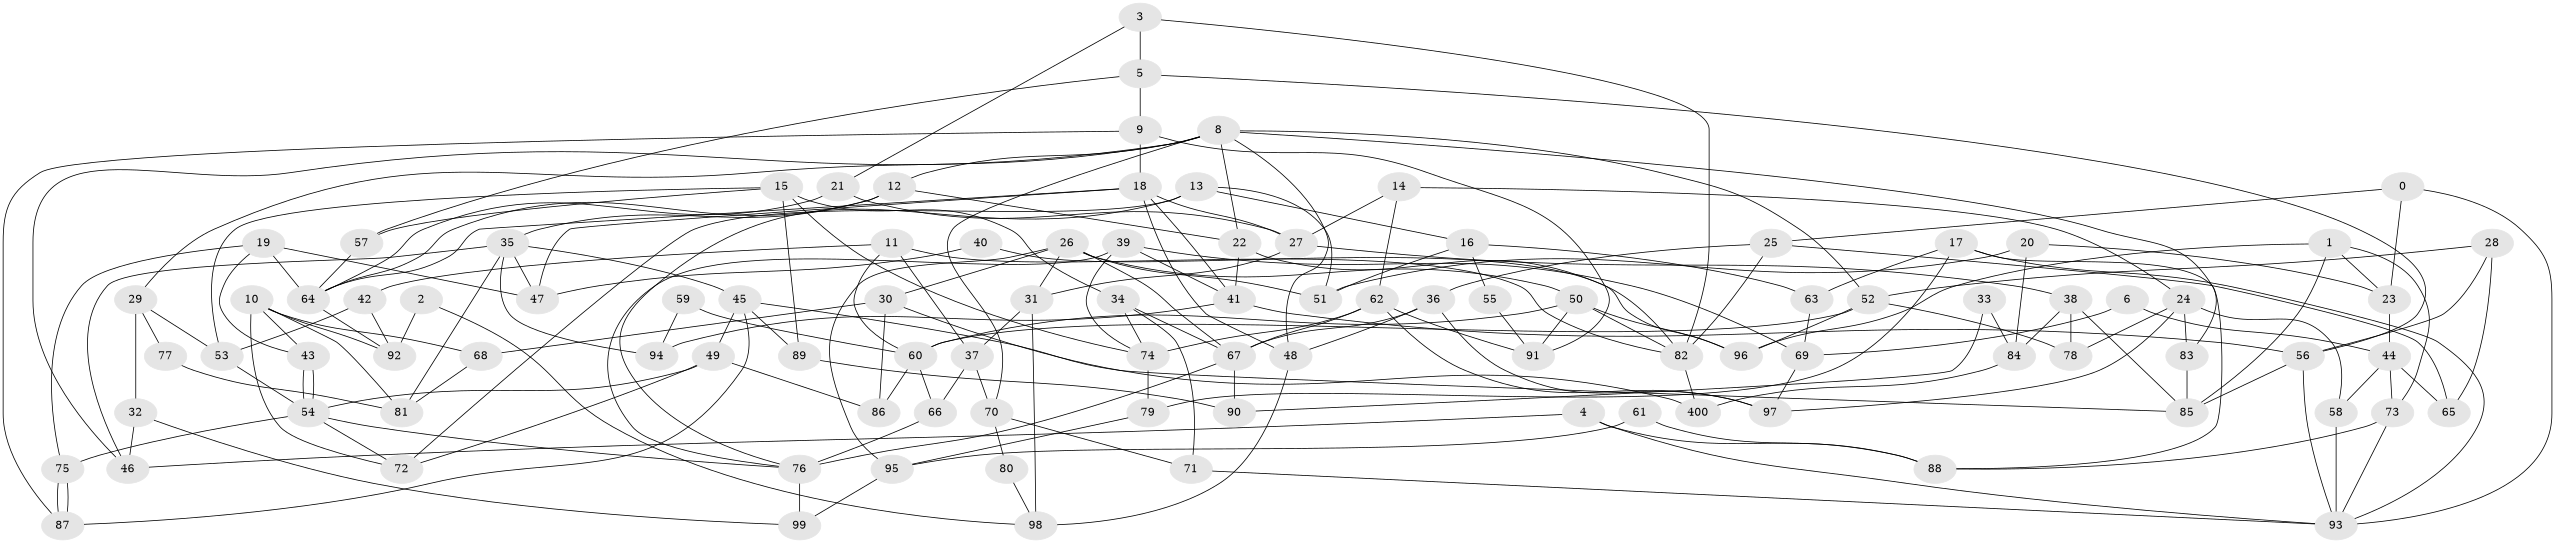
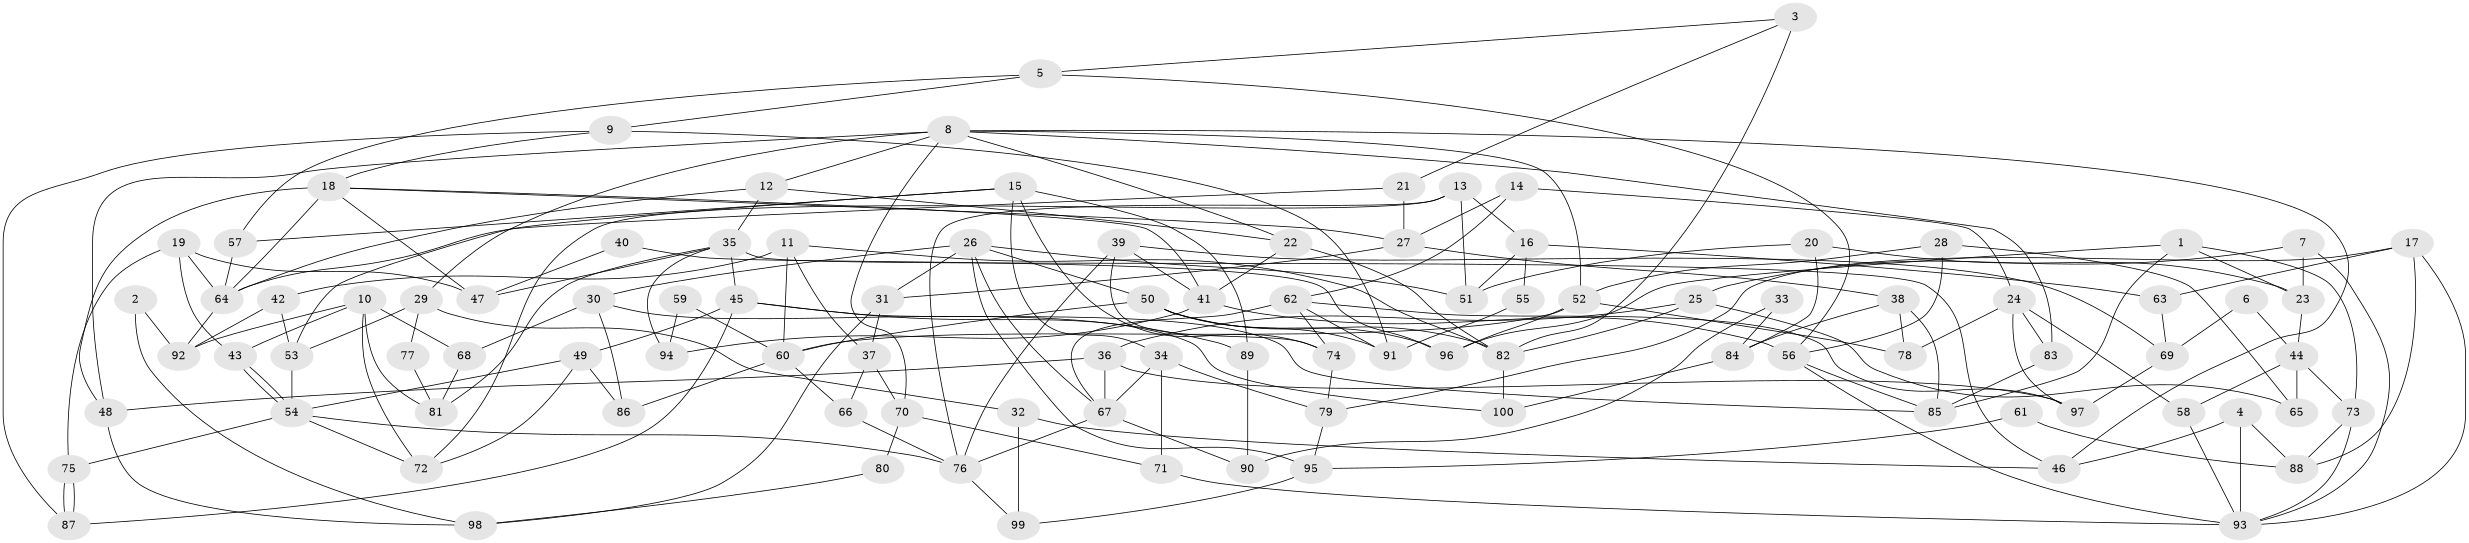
node "0": label "0" -> "7"
edge "34" -- "74": now "34" -- "79"
node "400": label "400" -> "100"
